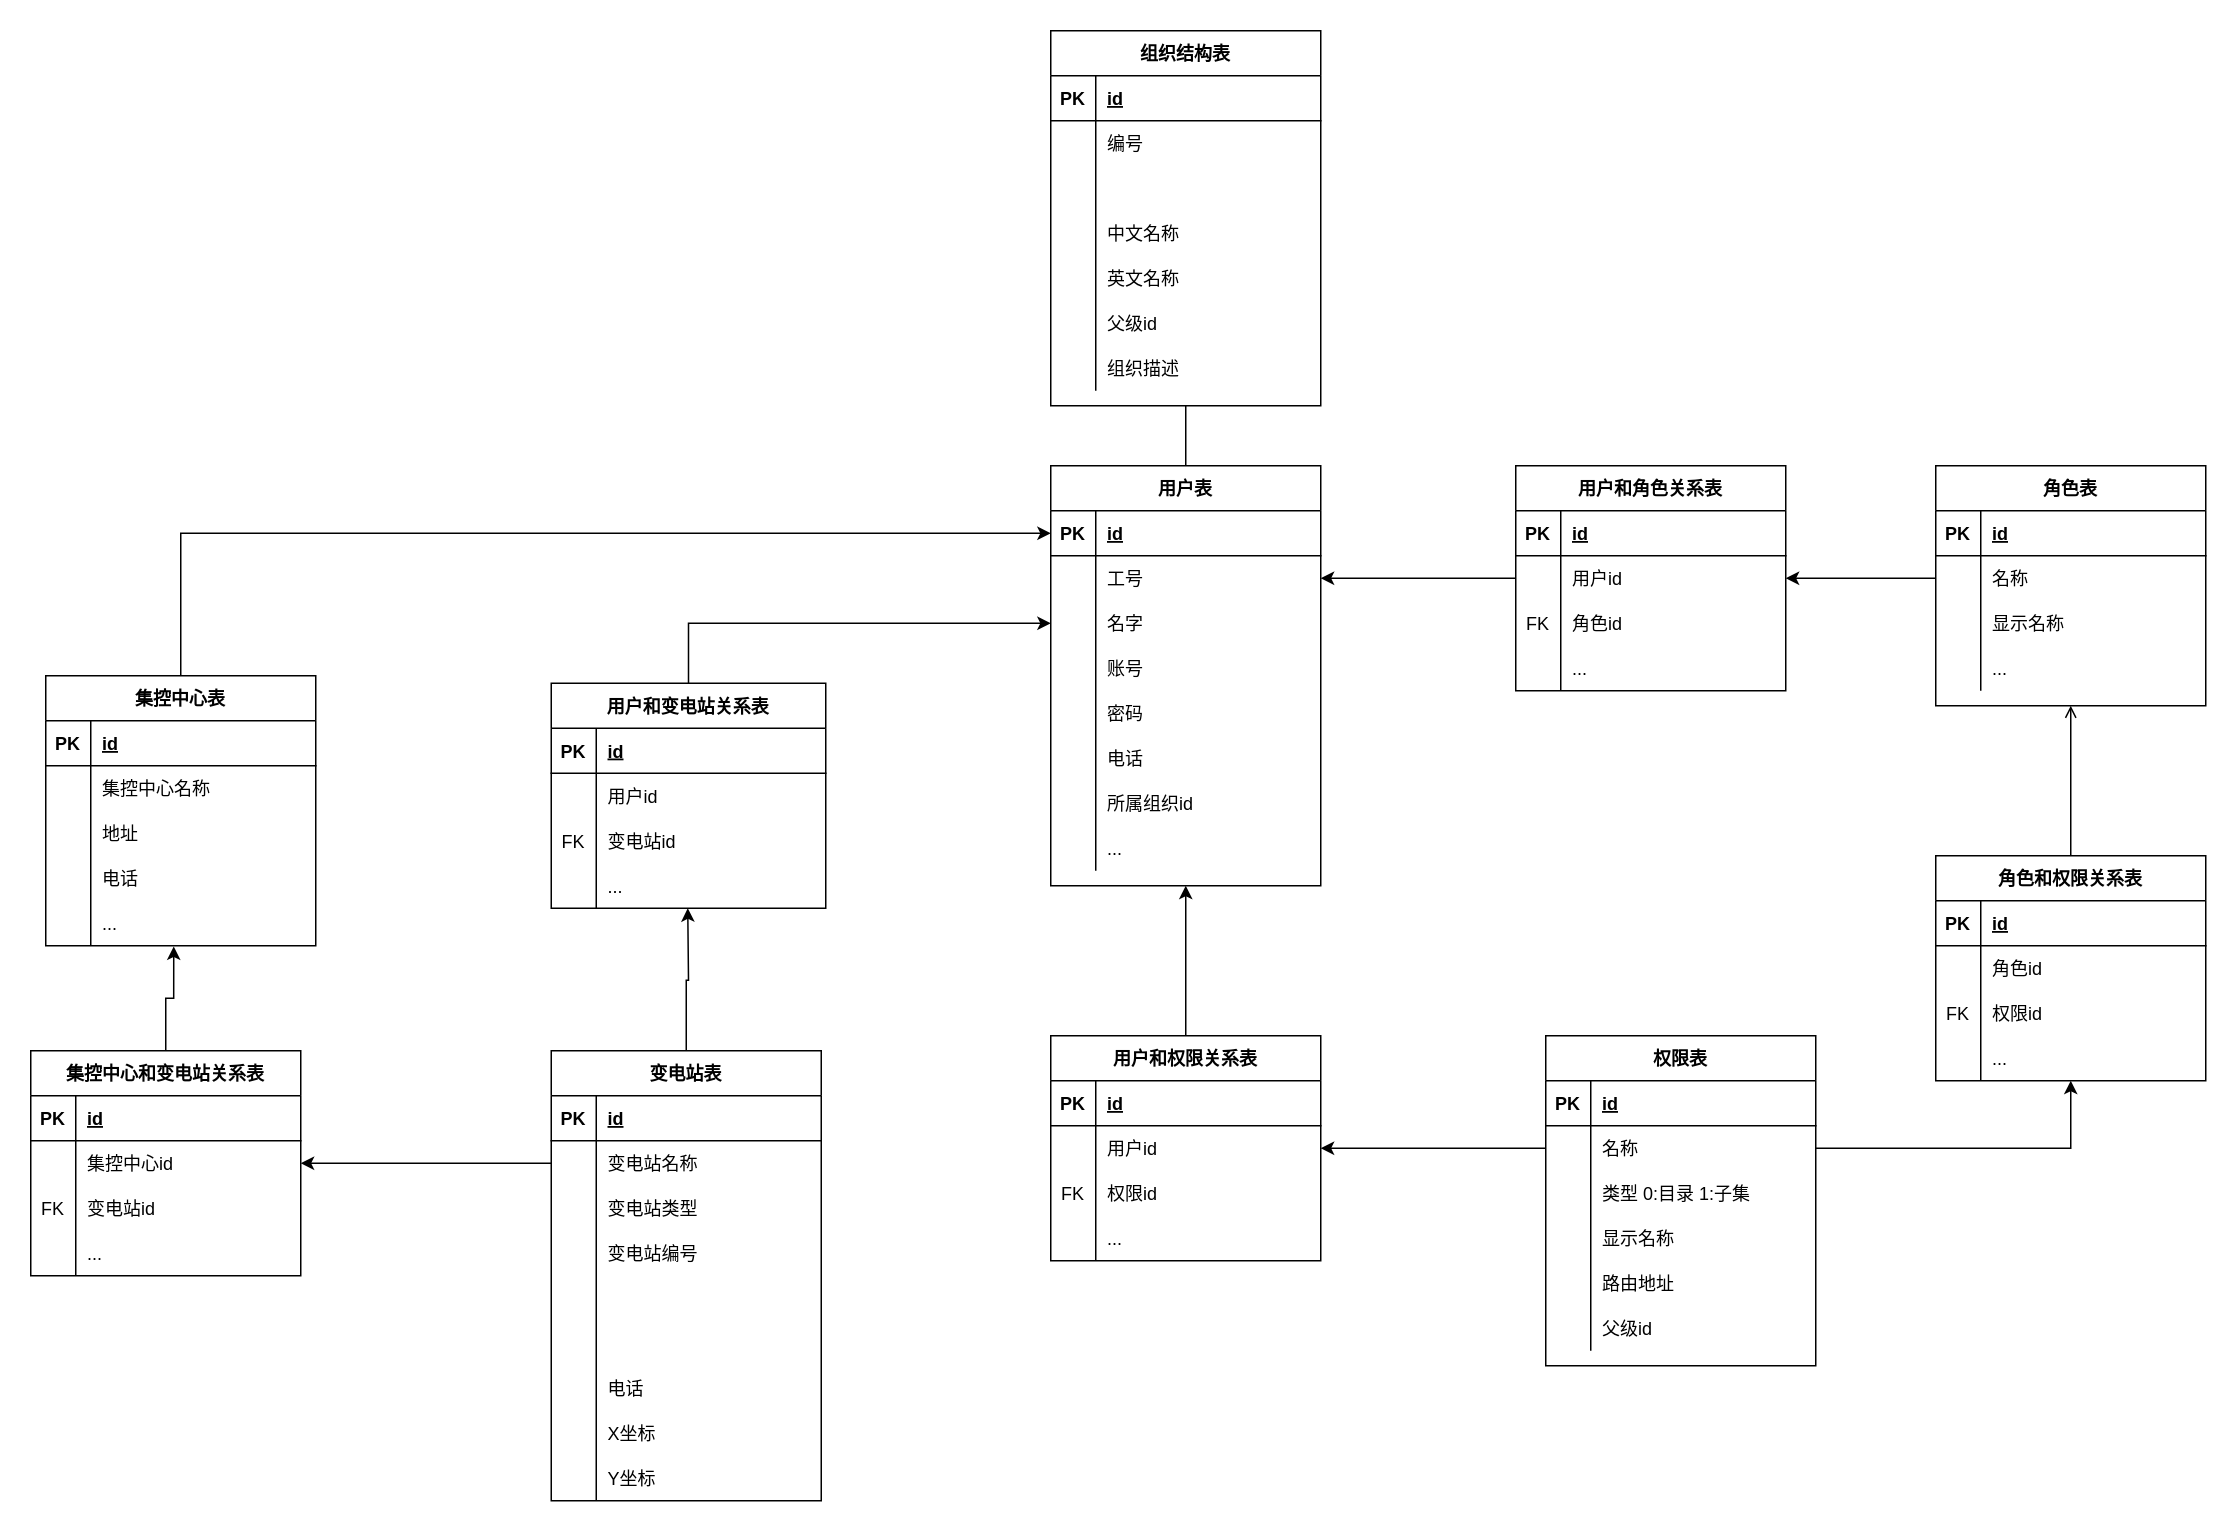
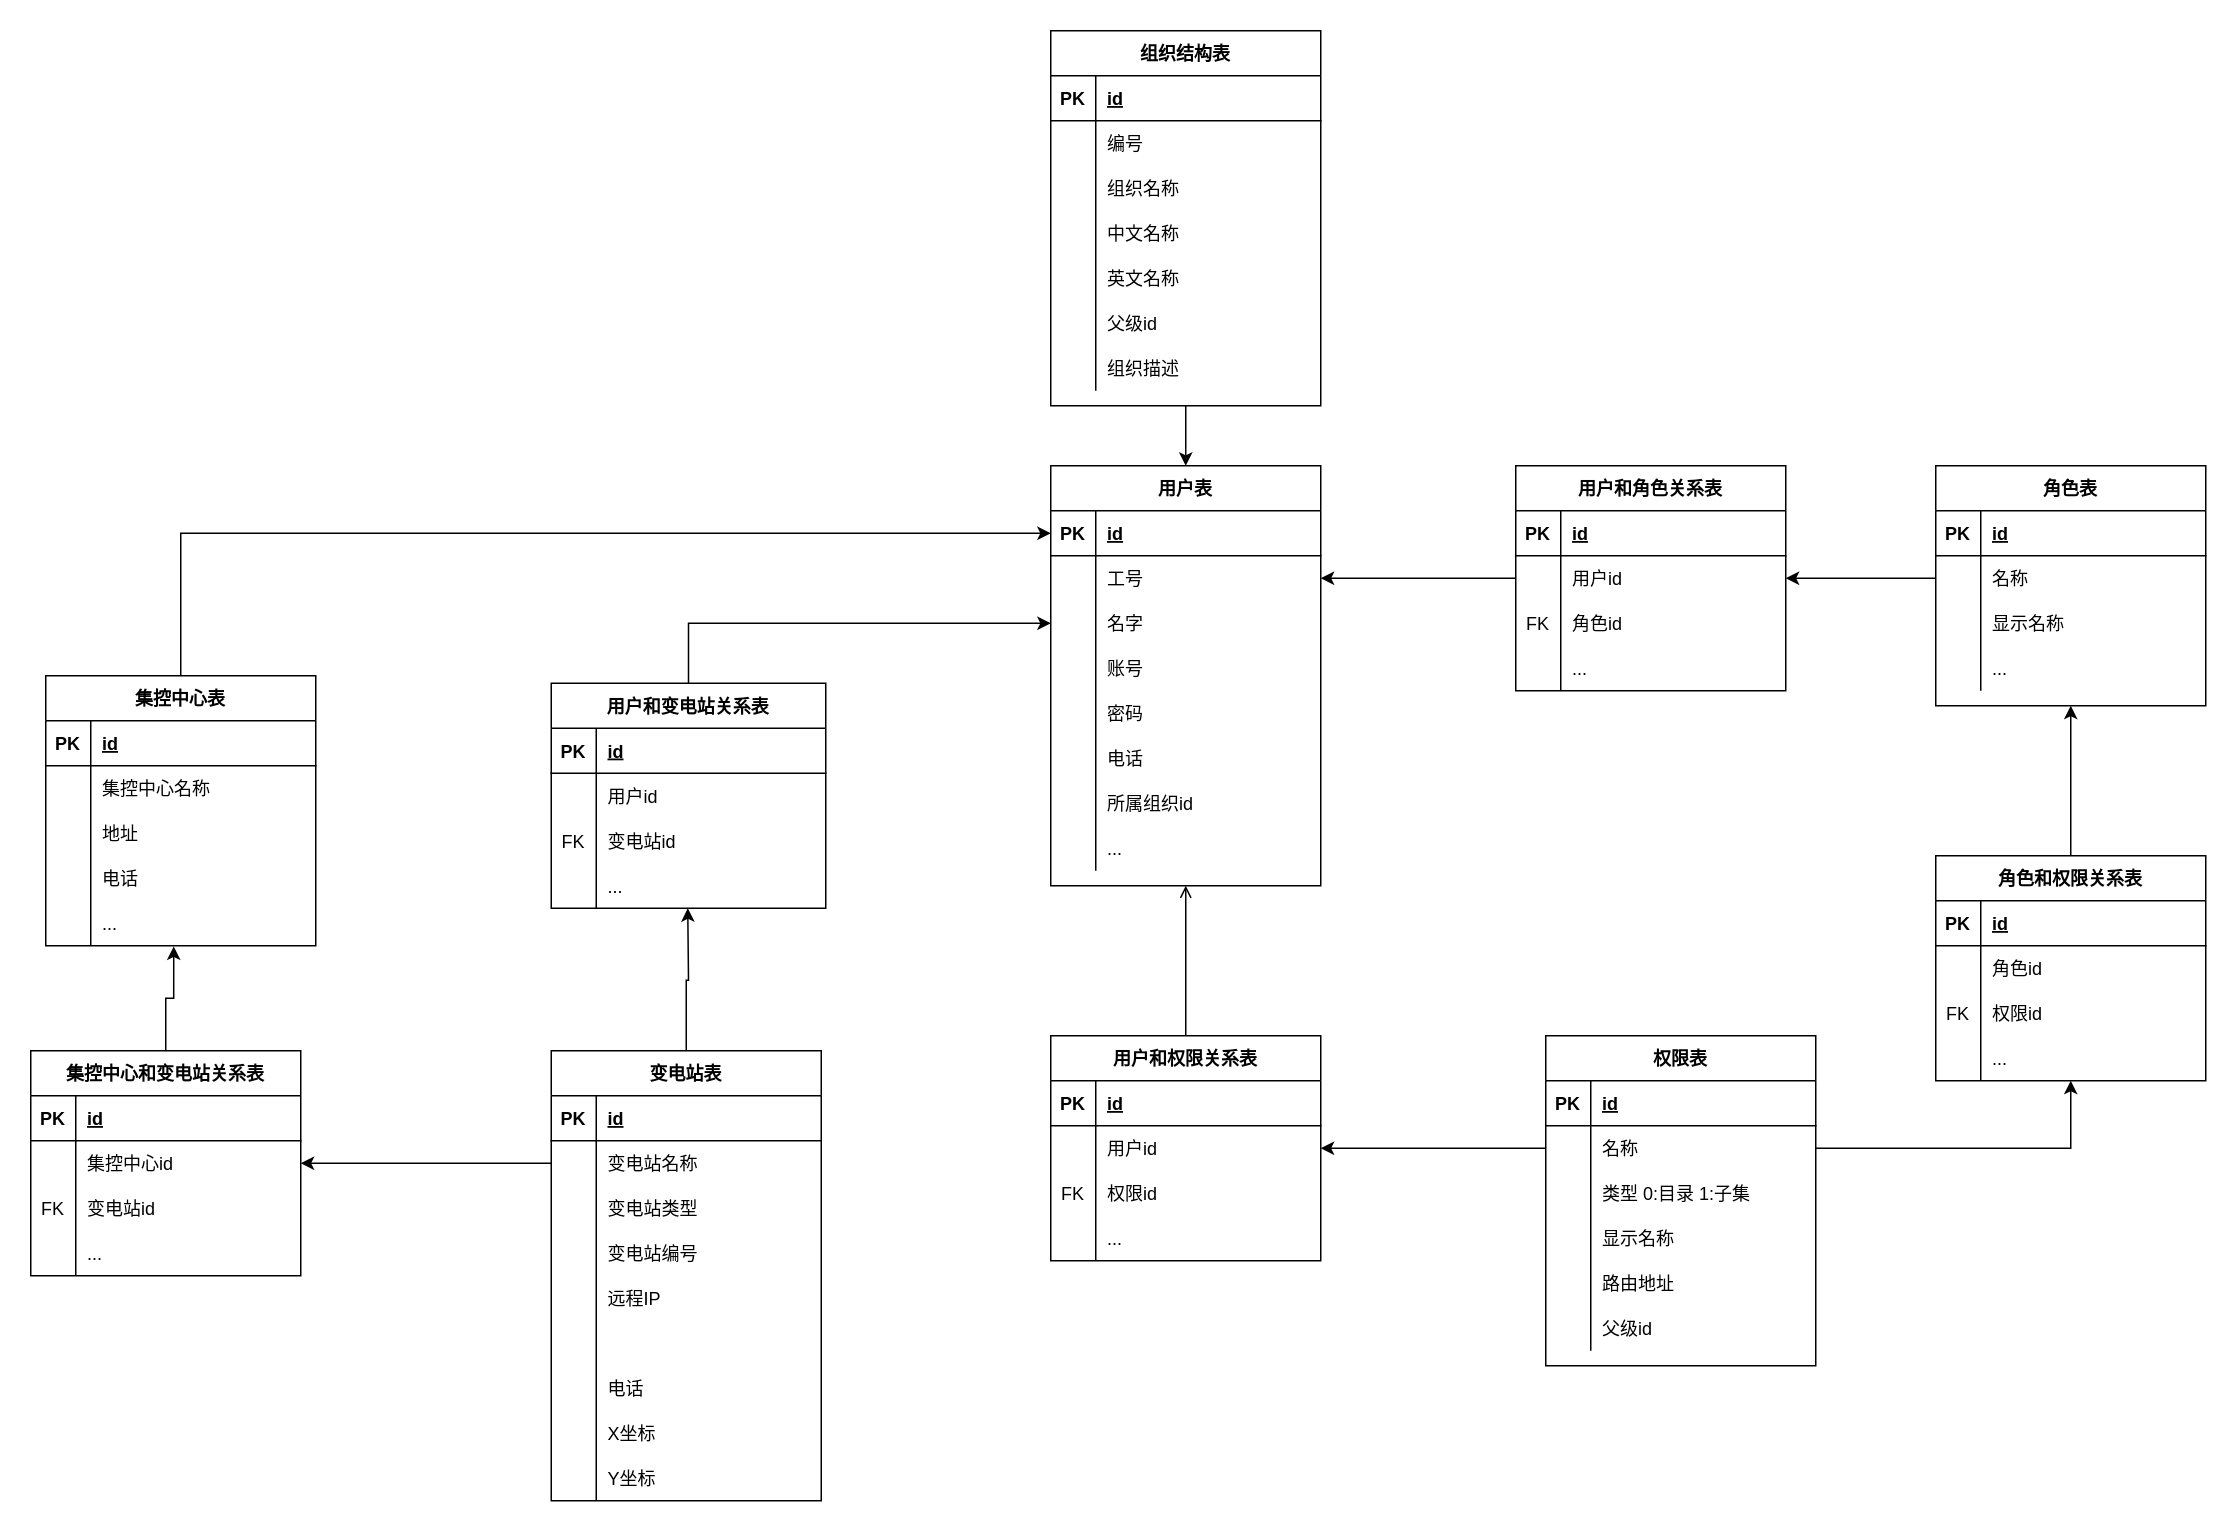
node "组织名称": added
edge "组织结构表" -- "用户表": arrowhead none -> classic
edge "角色和权限关系表" -> "角色表": arrowhead open -> classic
edge "用户和权限关系表" -> "用户表": arrowhead classic -> open
node "远程IP": added
